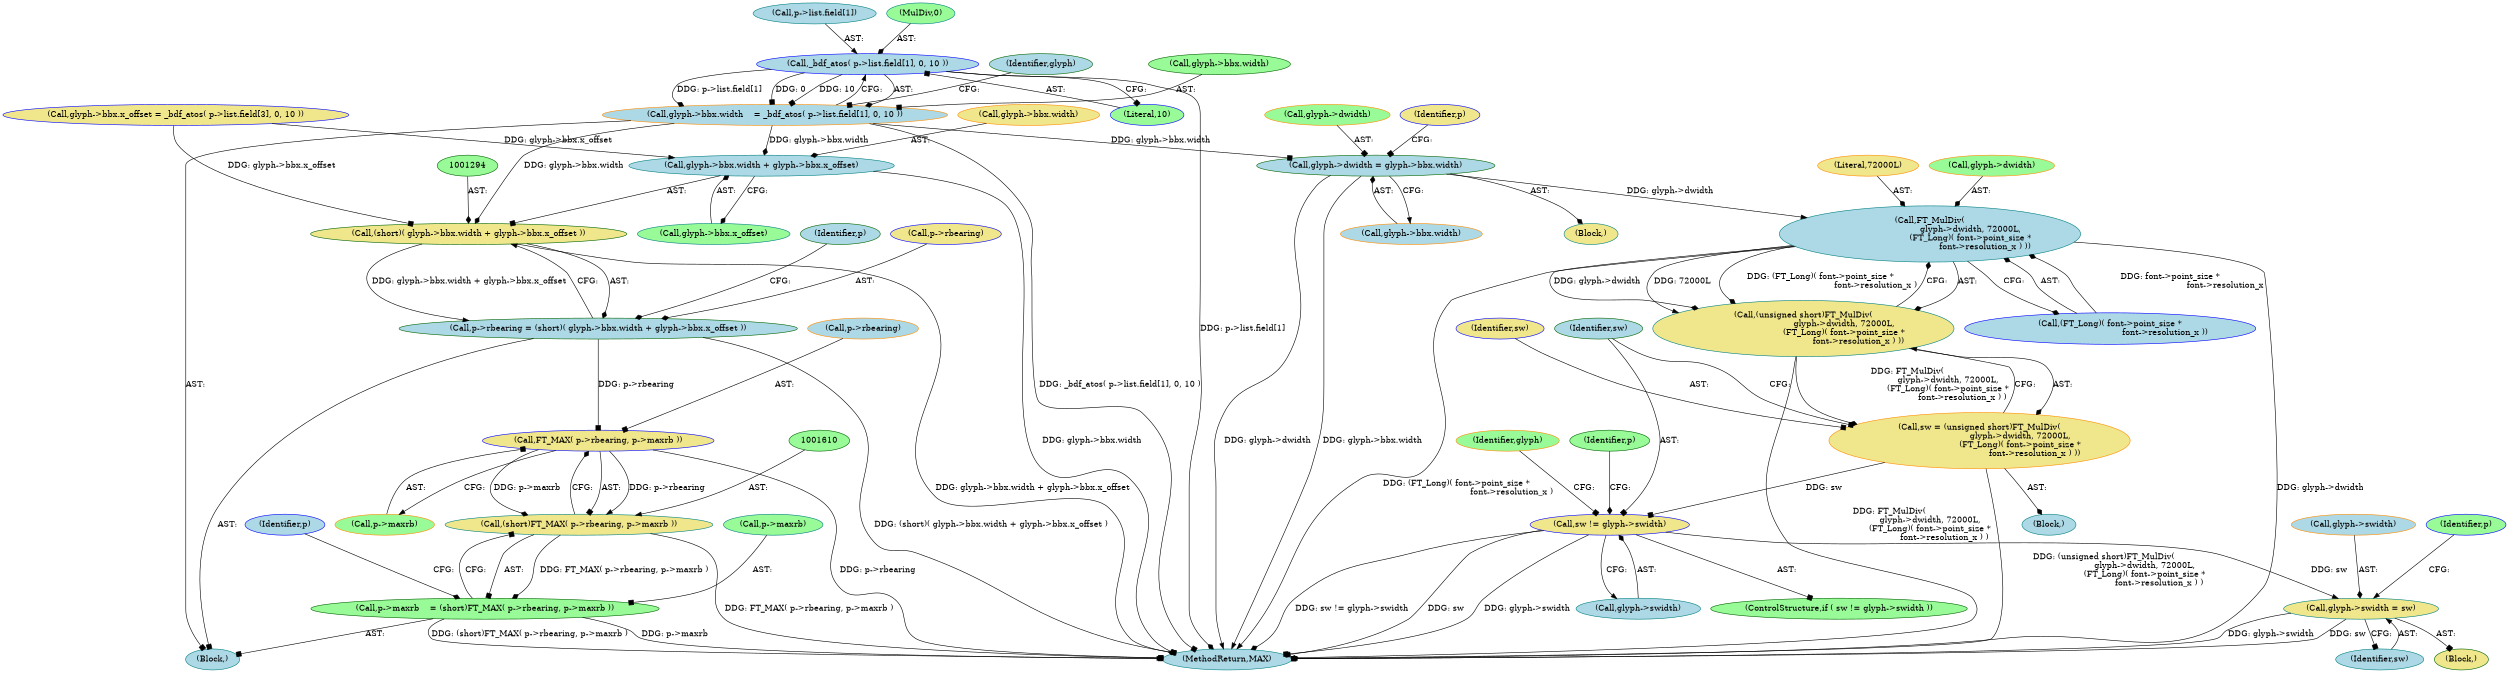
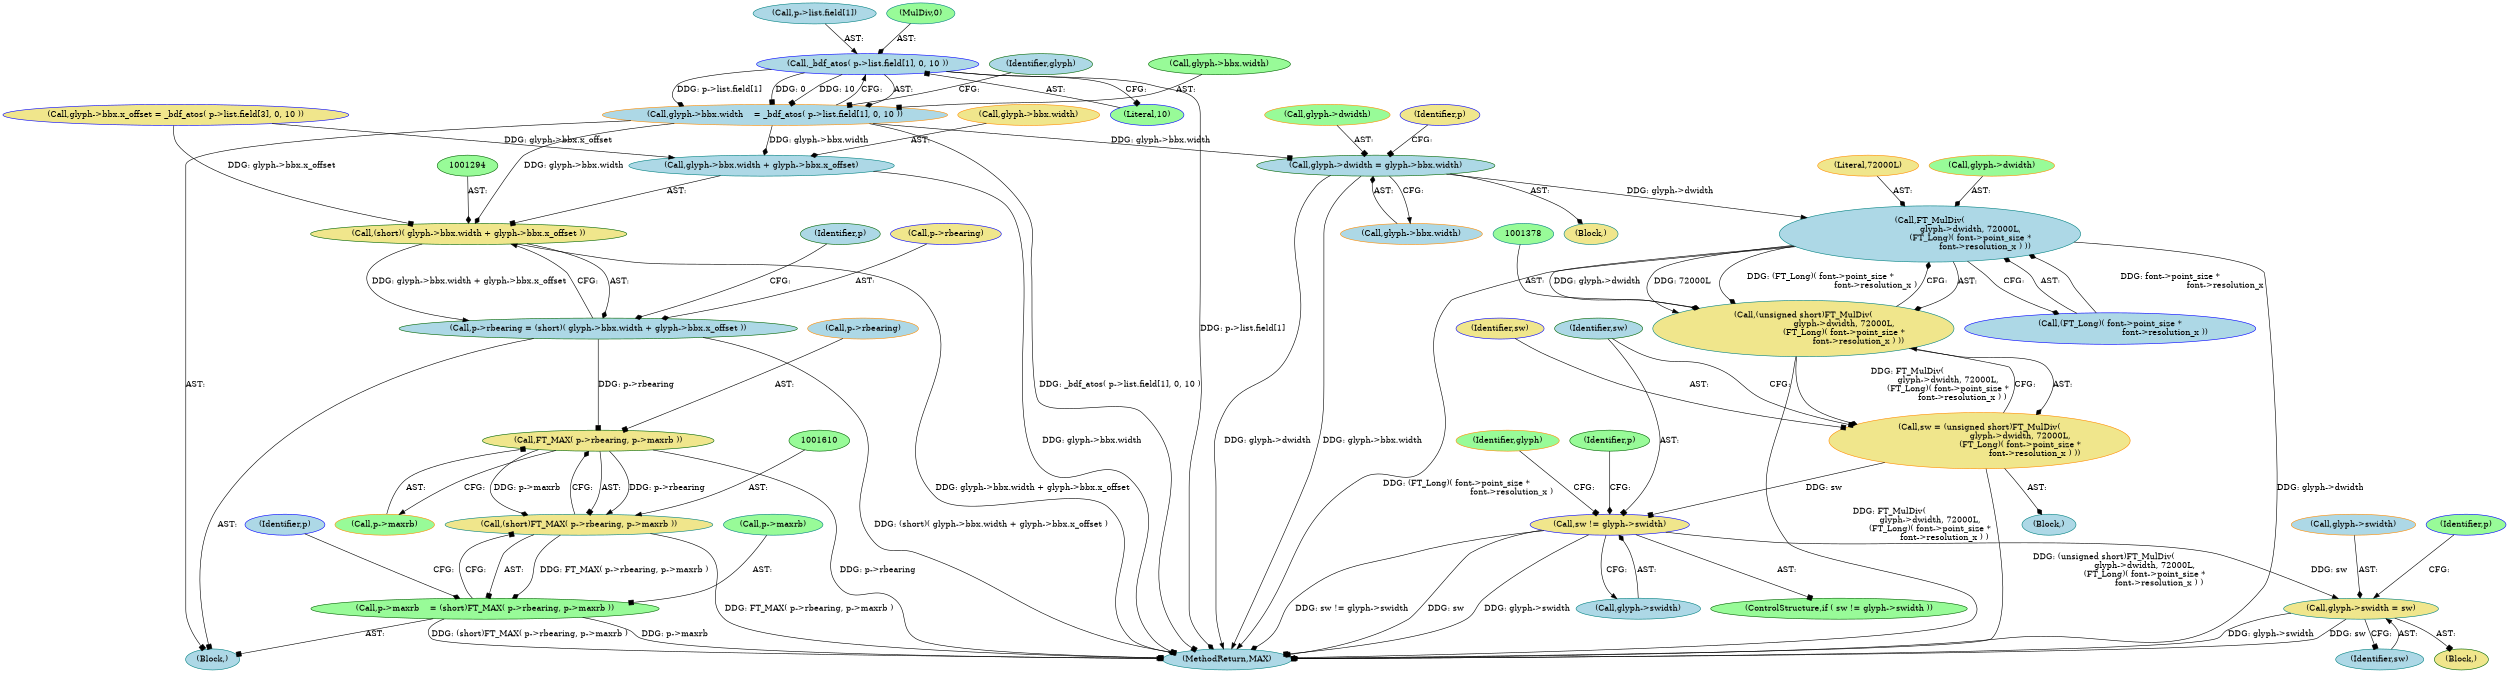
node "(Call,glyph->bbx.x_offset)": removed
node "1001378": added
node "(Call,FT_MAX( p->rbearing, p->maxrb ))": color blue -> darkgreen
